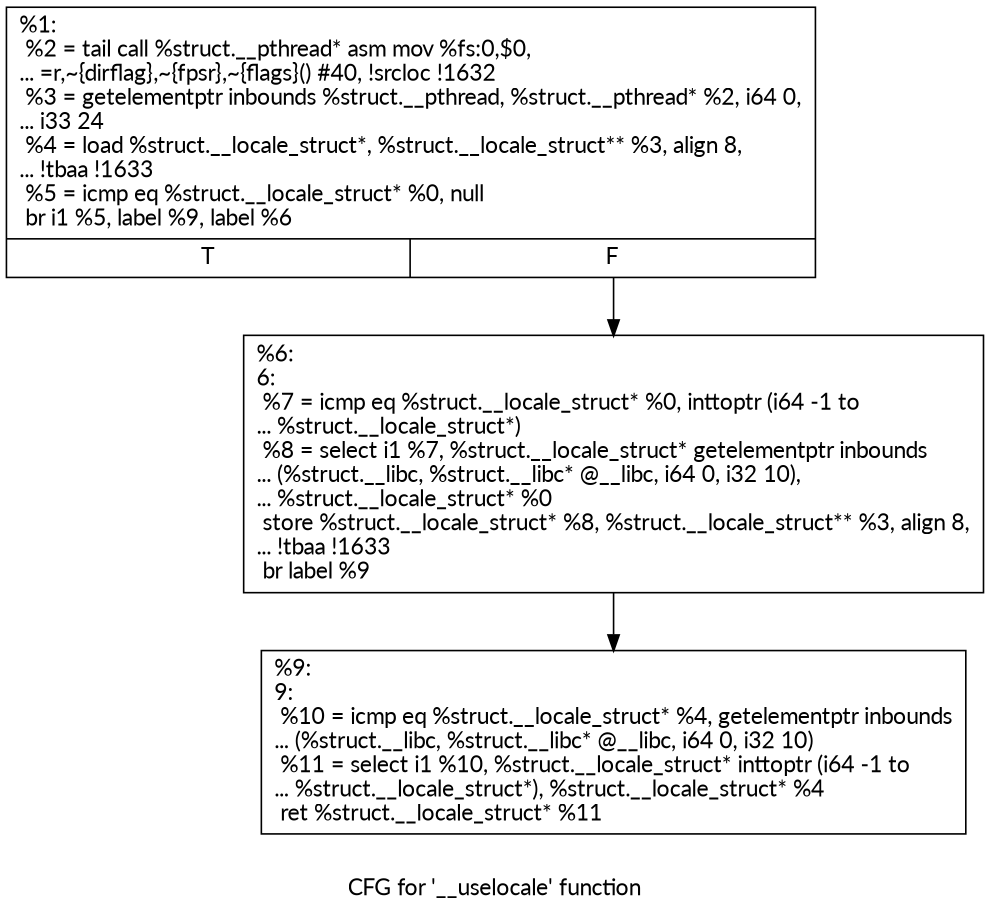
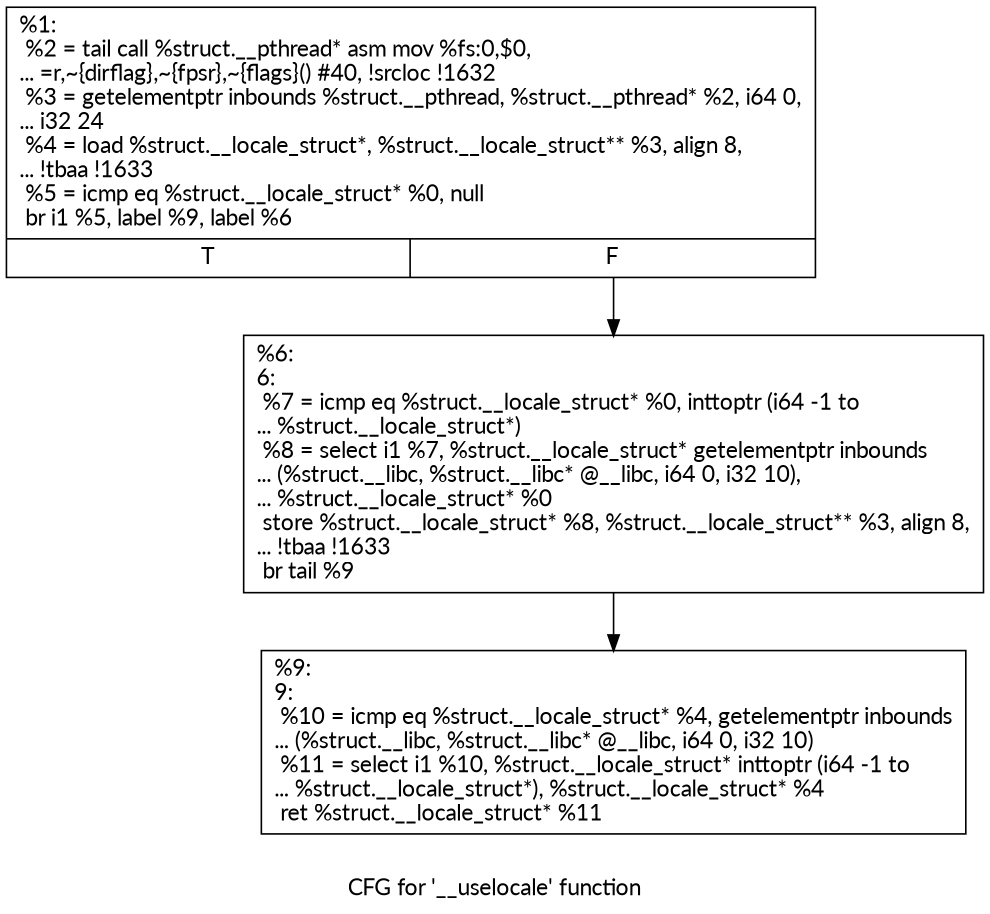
node "%1:": text "... i33 24" -> "... i32 24"
node "%6:": text "br label %9" -> "br tail %9"
